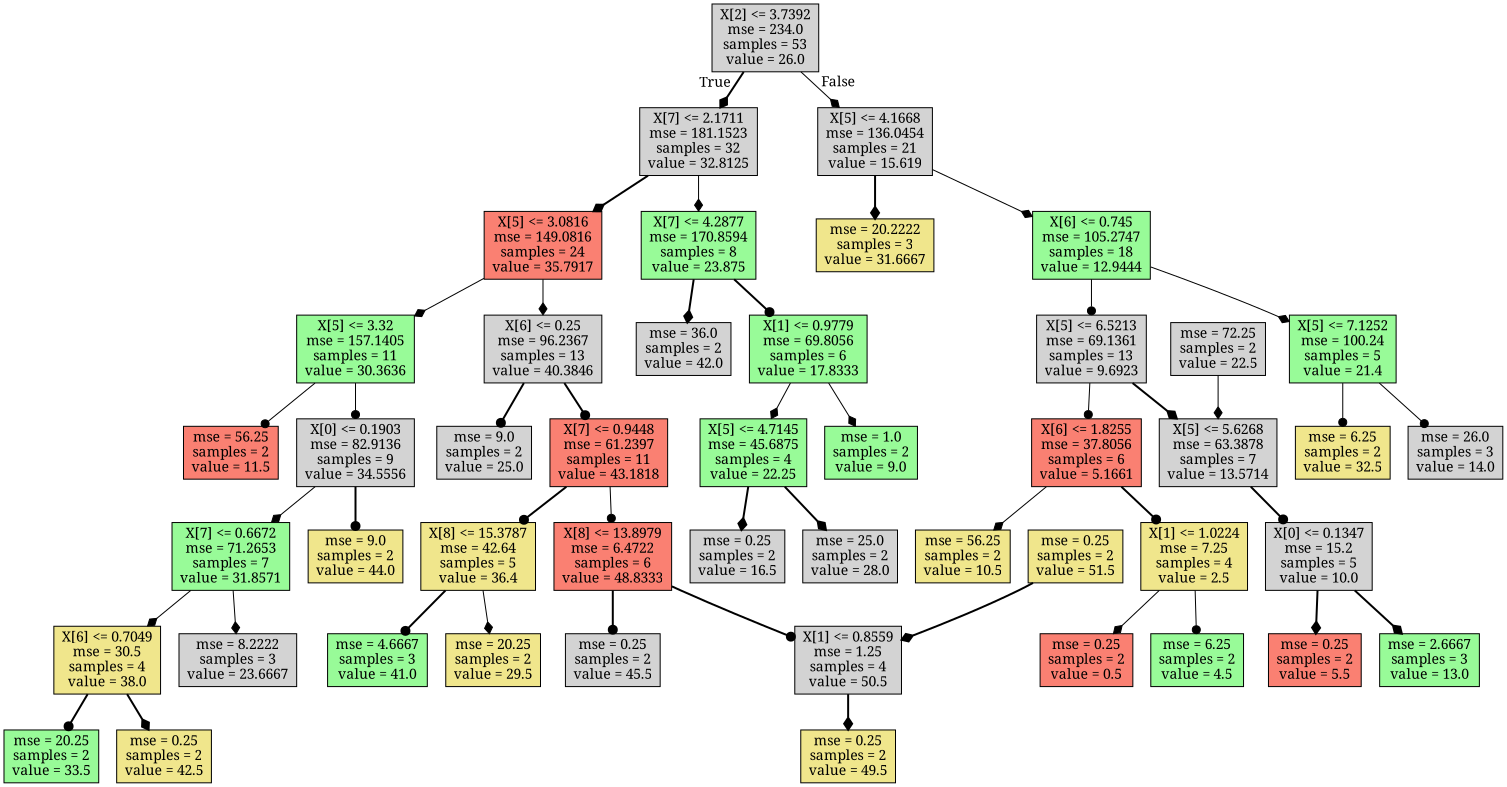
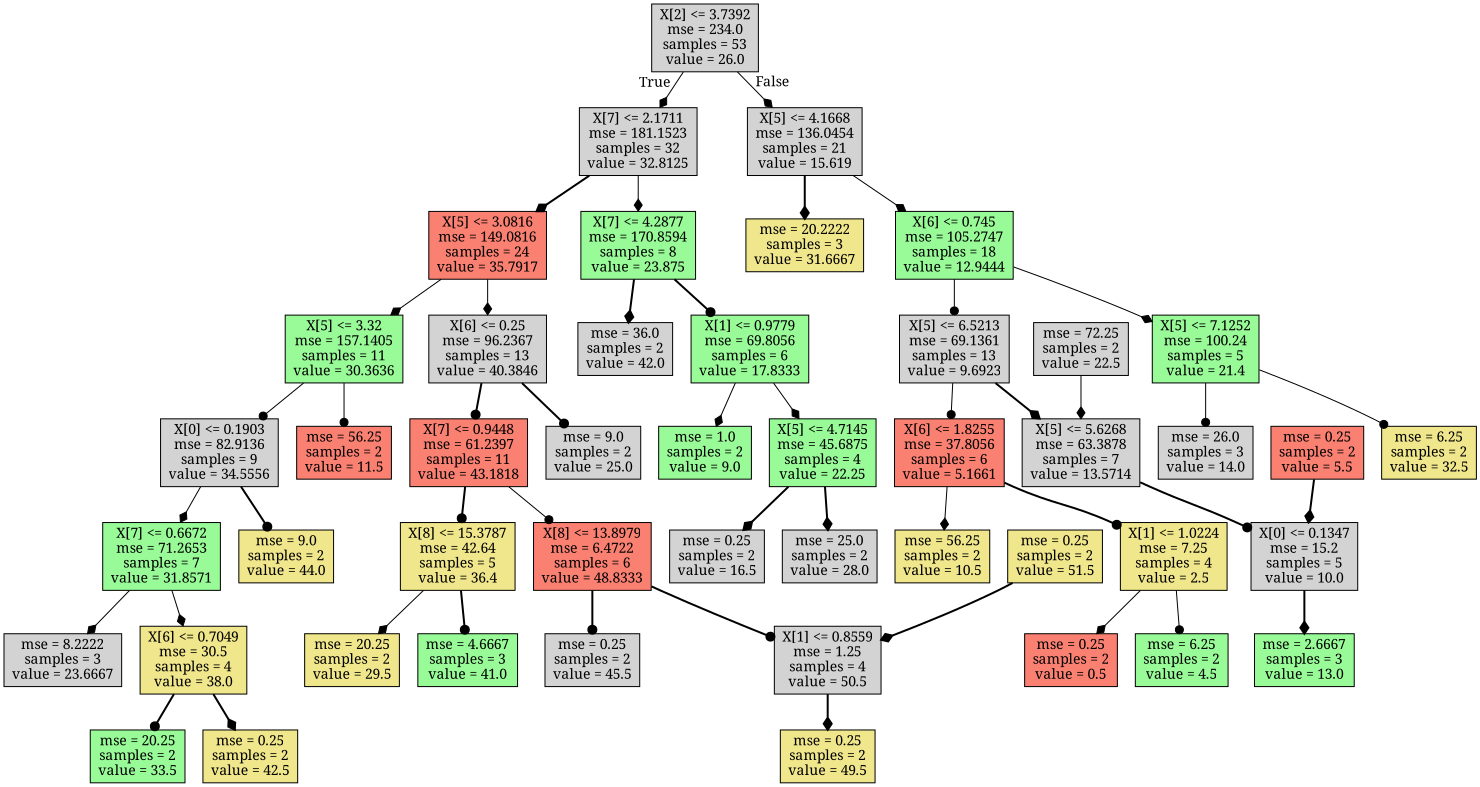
edge "X[2] <= 3.7392 mse = 234.0 samples = 53 value = 26.0" -> "X[7] <= 2.1711 mse = 181.1523 samples = 32 value = 32.8125": style bold -> solid
edge "X[0] <= 0.1347 mse = 15.2 samples = 5 value = 10.0" -> "mse = 0.25 samples = 2 value = 5.5": reversed
